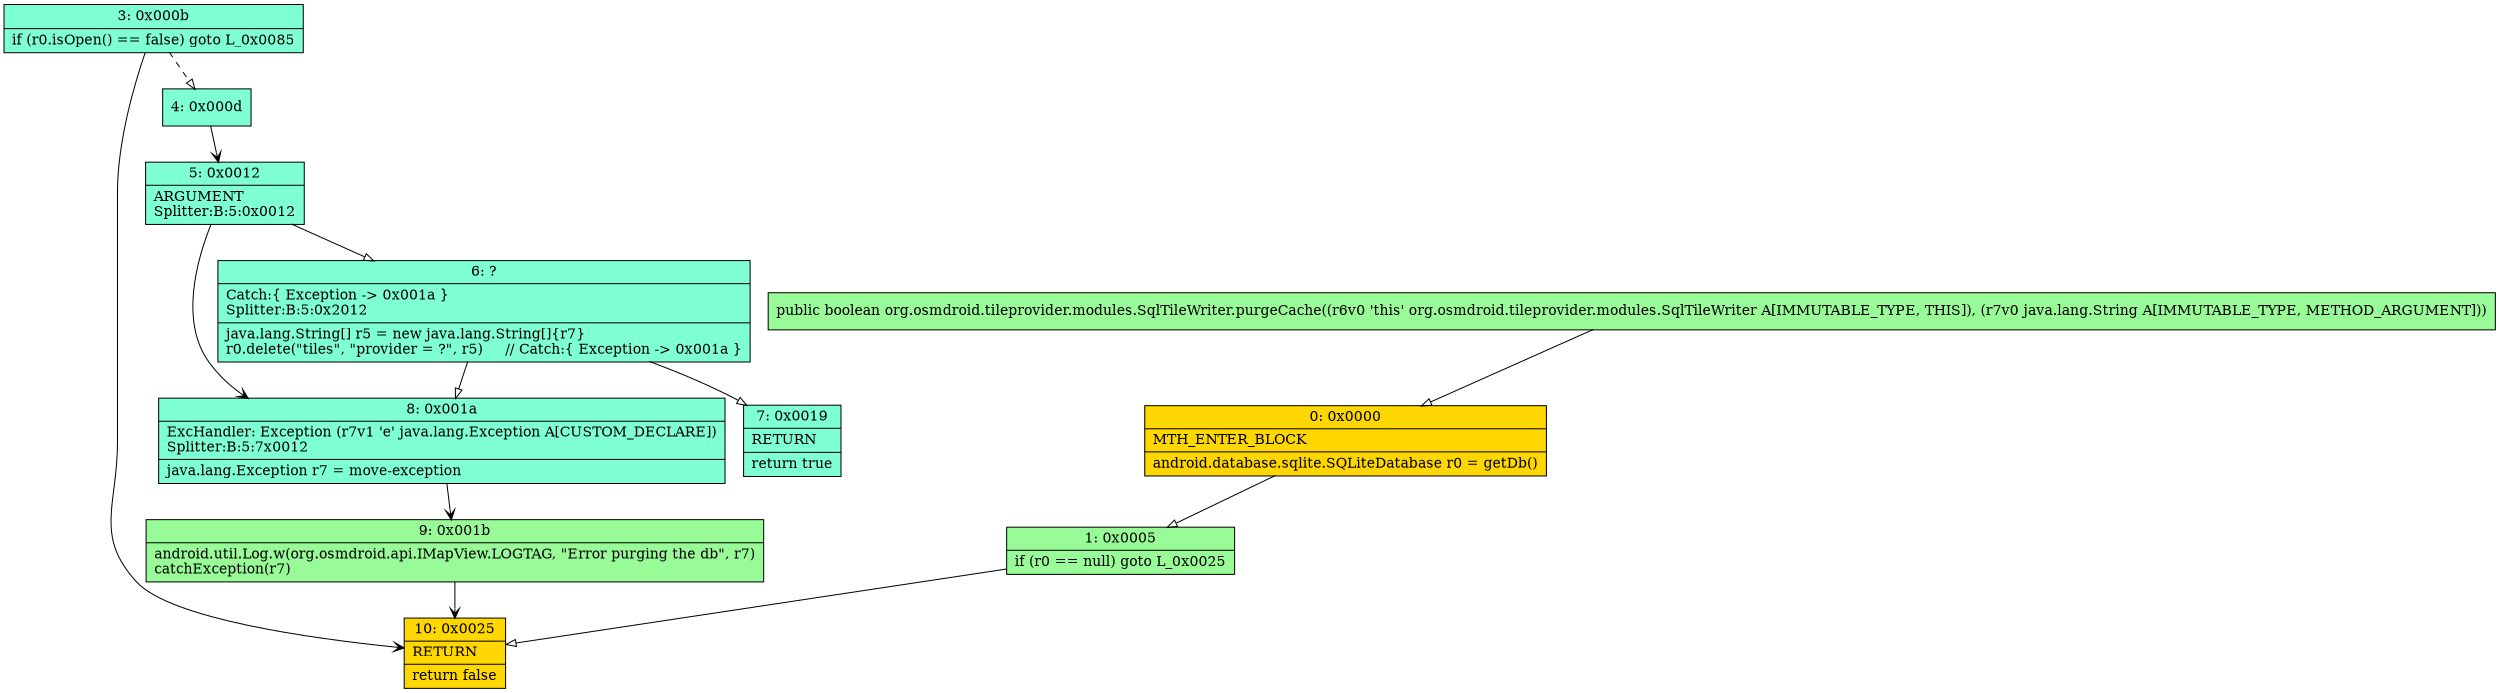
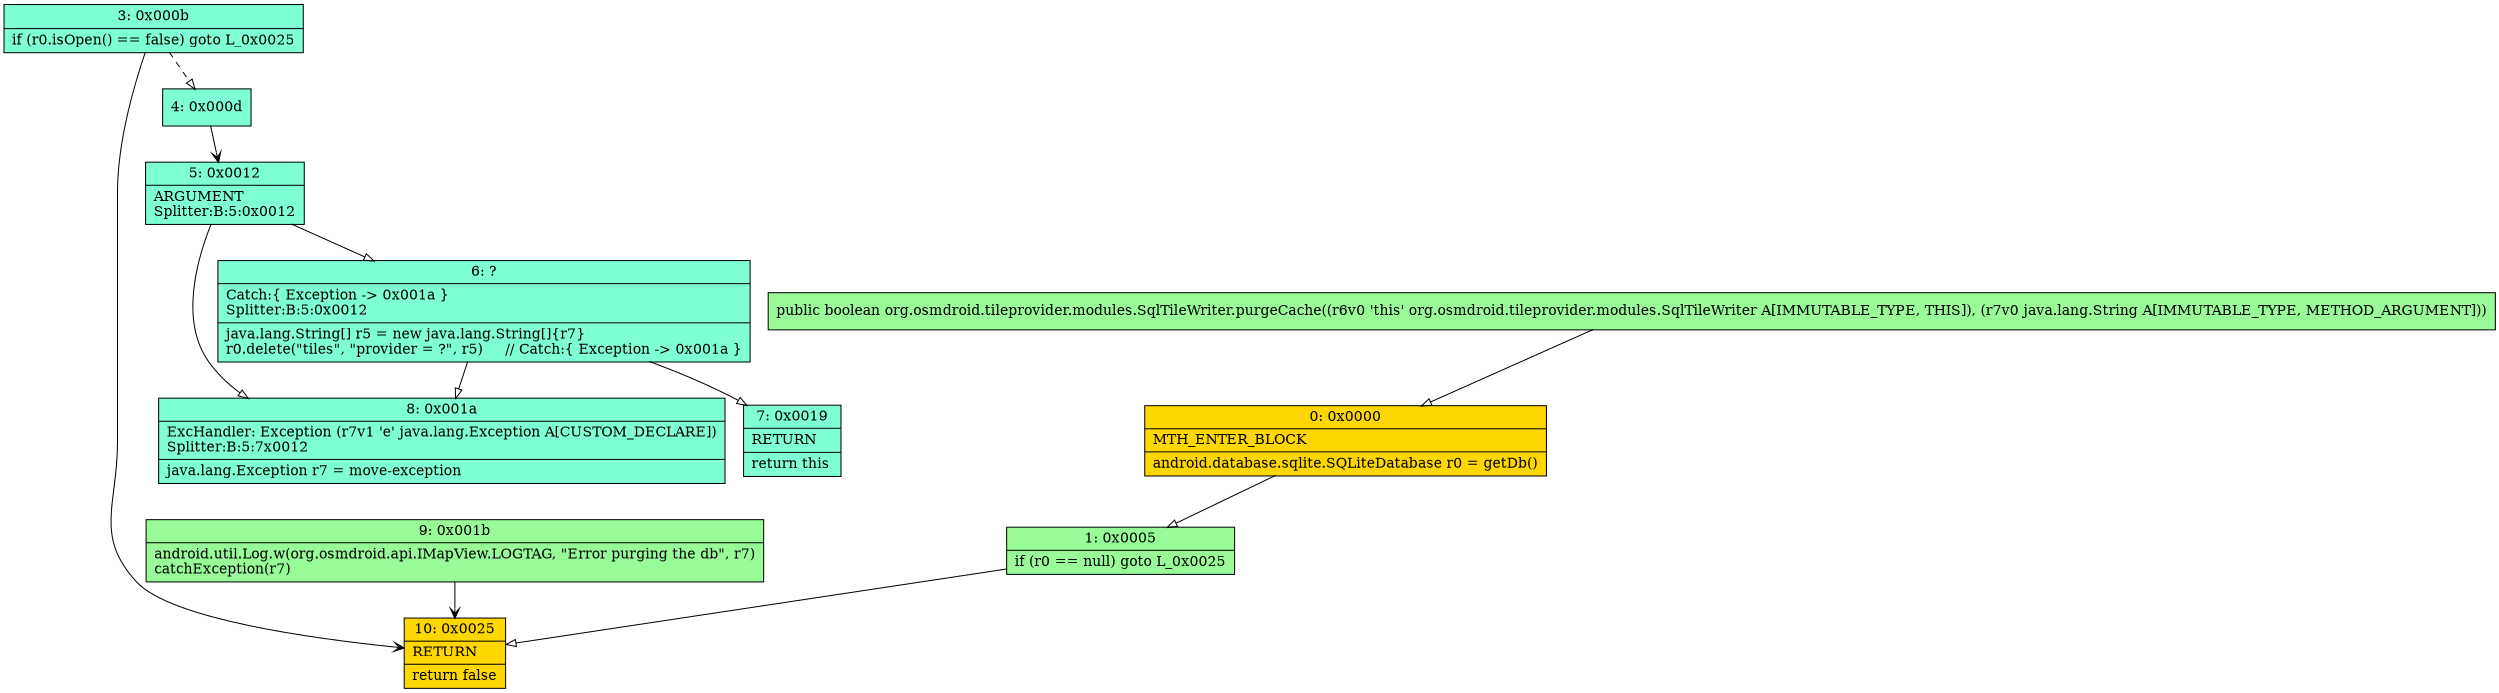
node "3: 0x000b": text "if (r0.isOpen() == false) goto L_0x0085" -> "if (r0.isOpen() == false) goto L_0x0025"
node "6: ?": text "Splitter:B:5:0x2012" -> "Splitter:B:5:0x0012"
edge "5: 0x0012" -> "8: 0x001a": arrowhead vee -> onormal
node "7: 0x0019": text "return true" -> "return this"
edge "8: 0x001a" -> "9: 0x001b": removed
